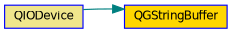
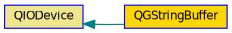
edge "QIODevice" -> "QGStringBuffer": reversed
